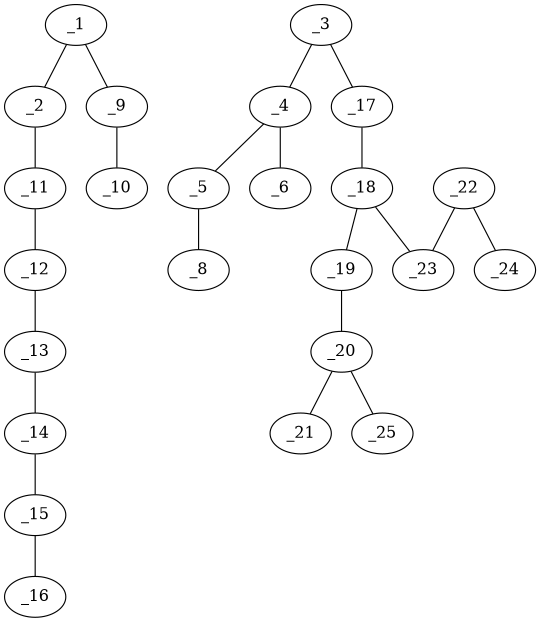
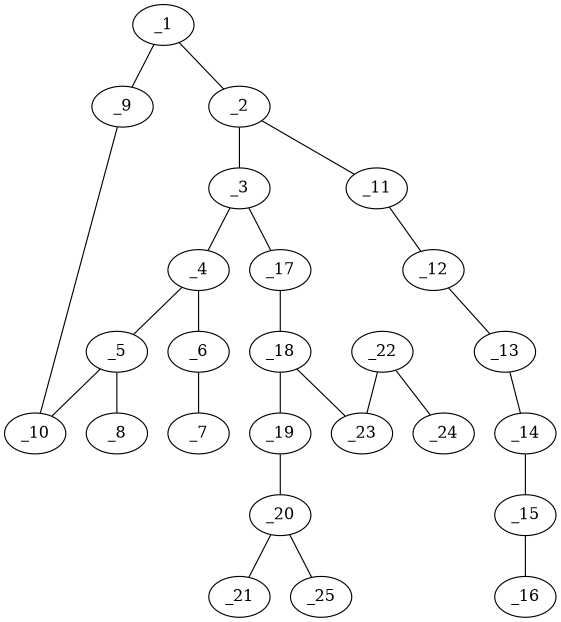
edge "_2" -- "_3": added
edge "_5" -- "_10": added
node "_7": added
